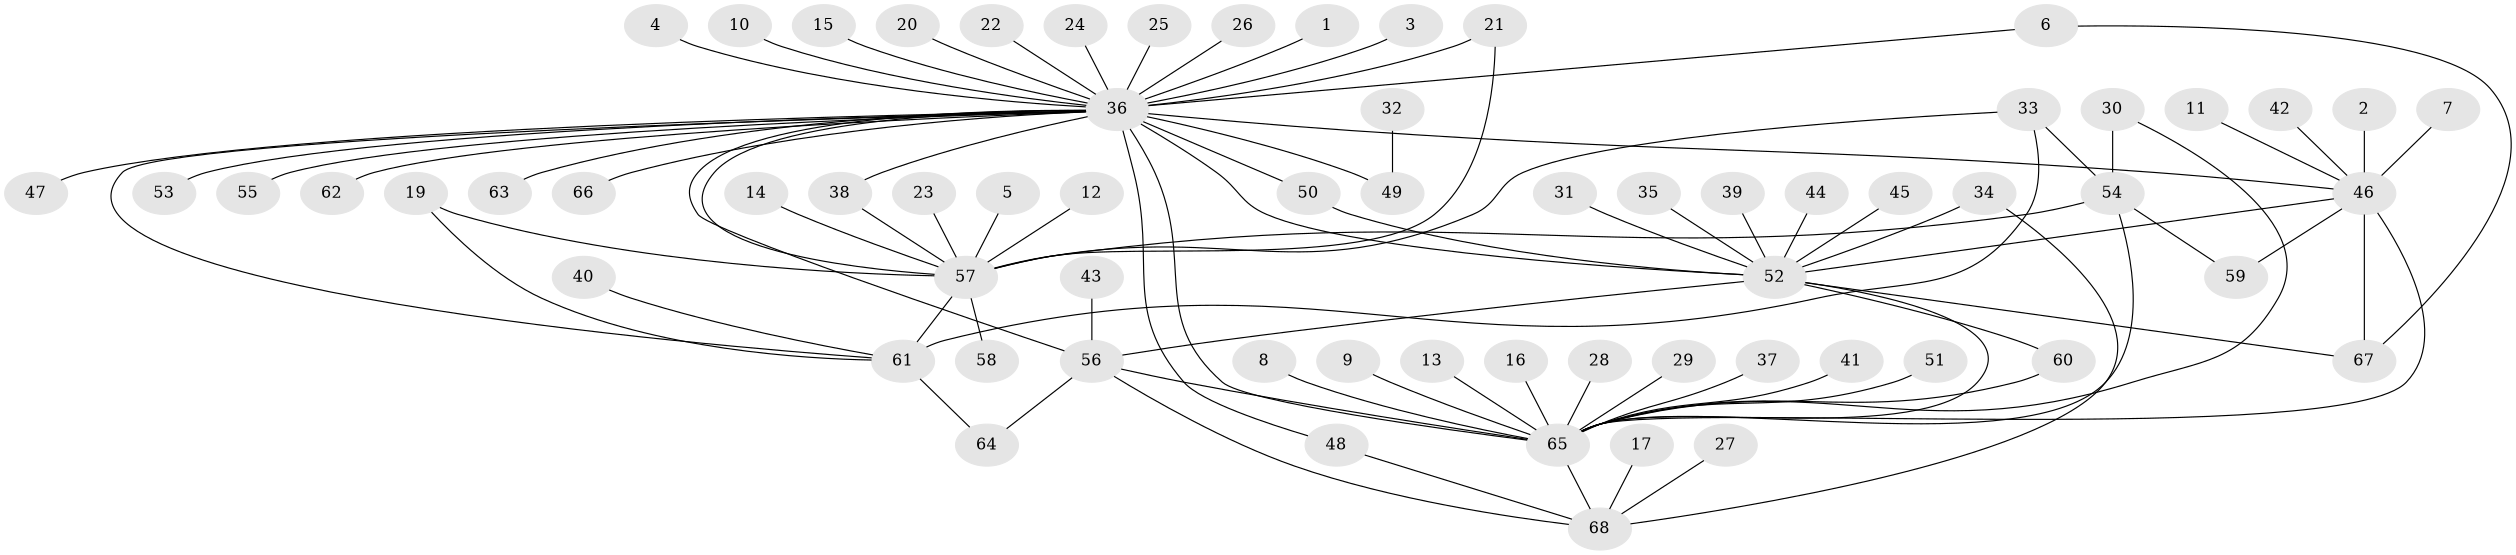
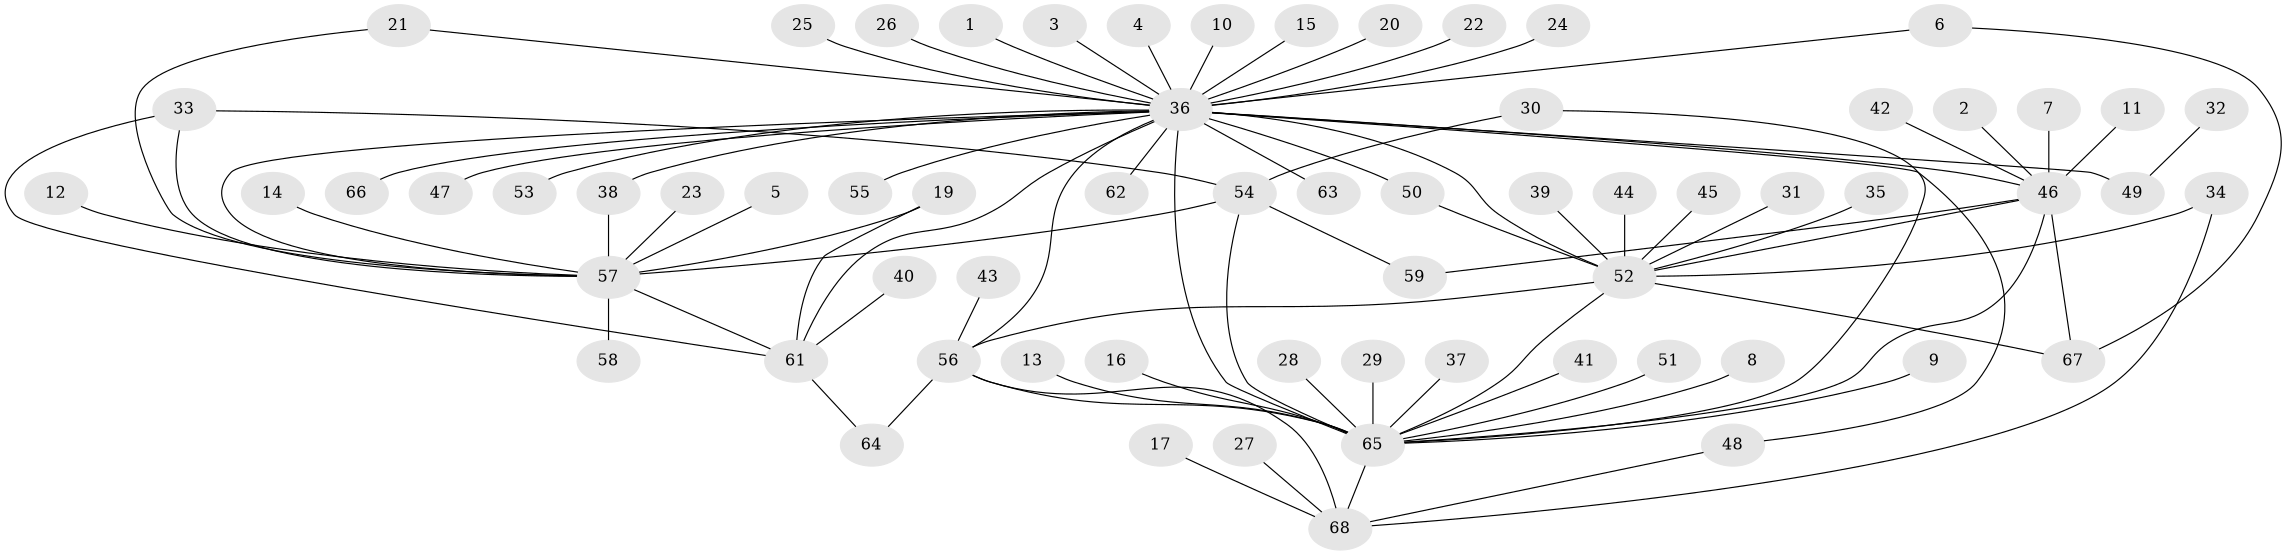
node "60": removed
